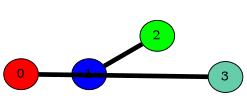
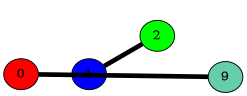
node "3": label "3" -> "9"
